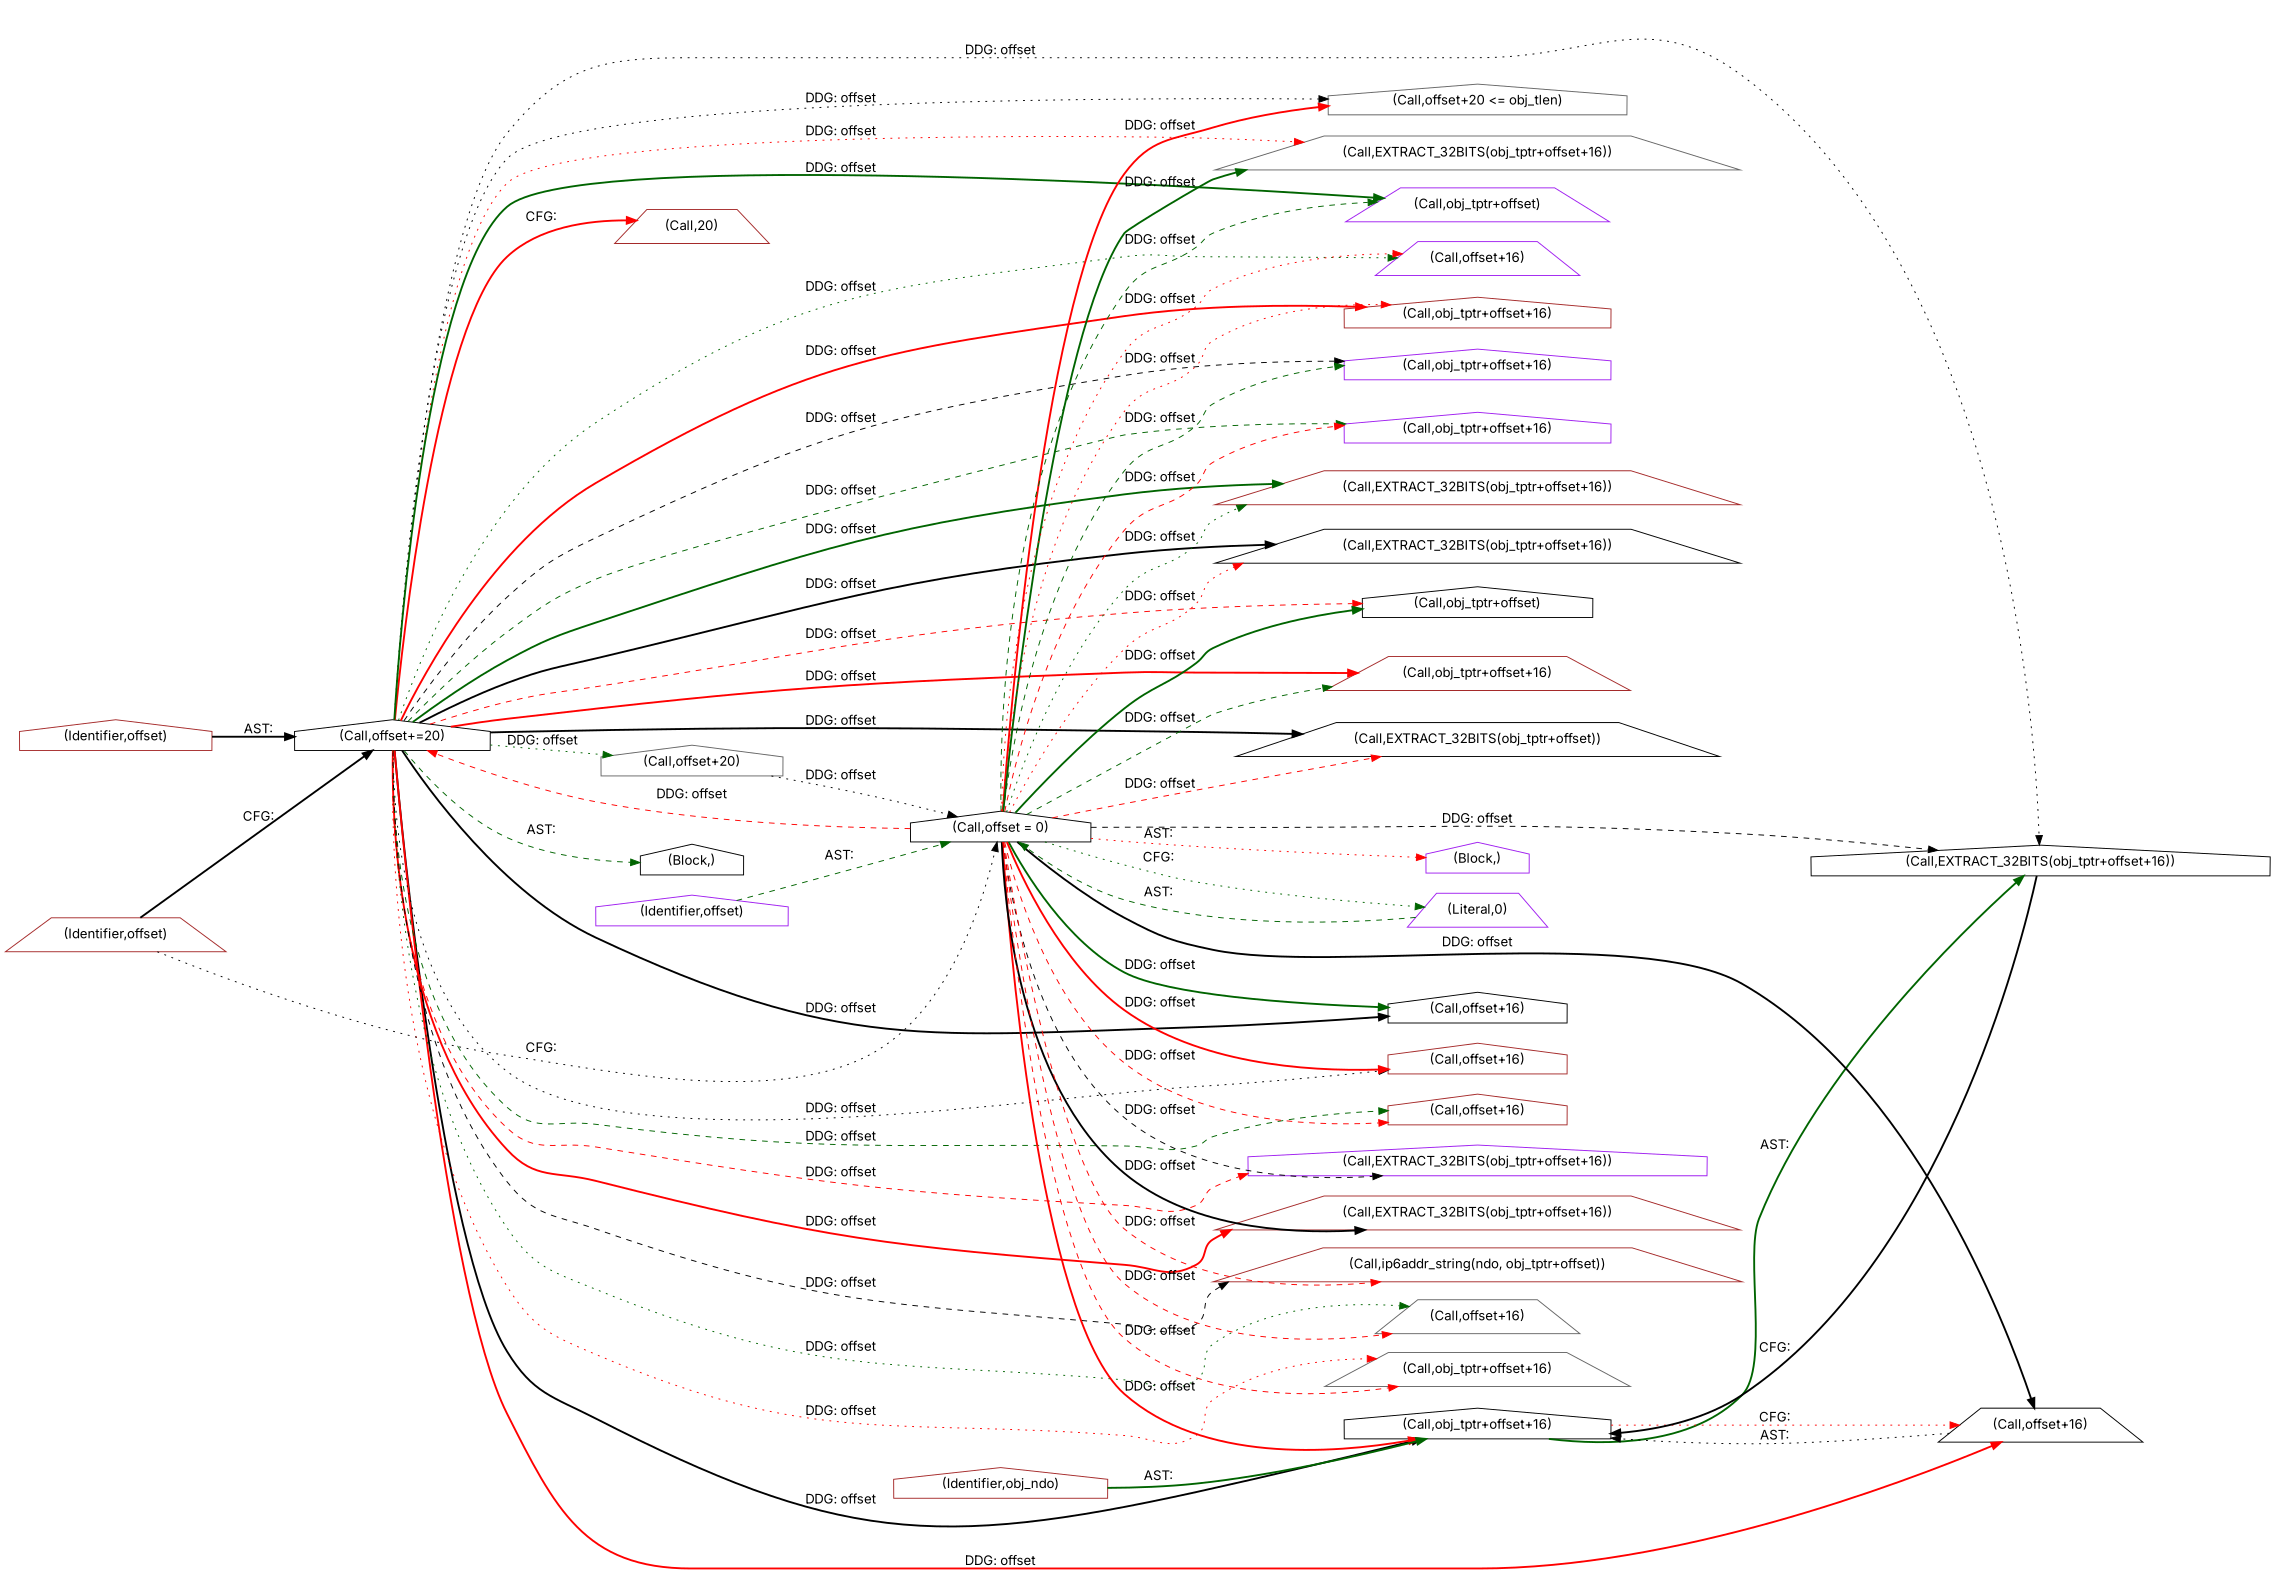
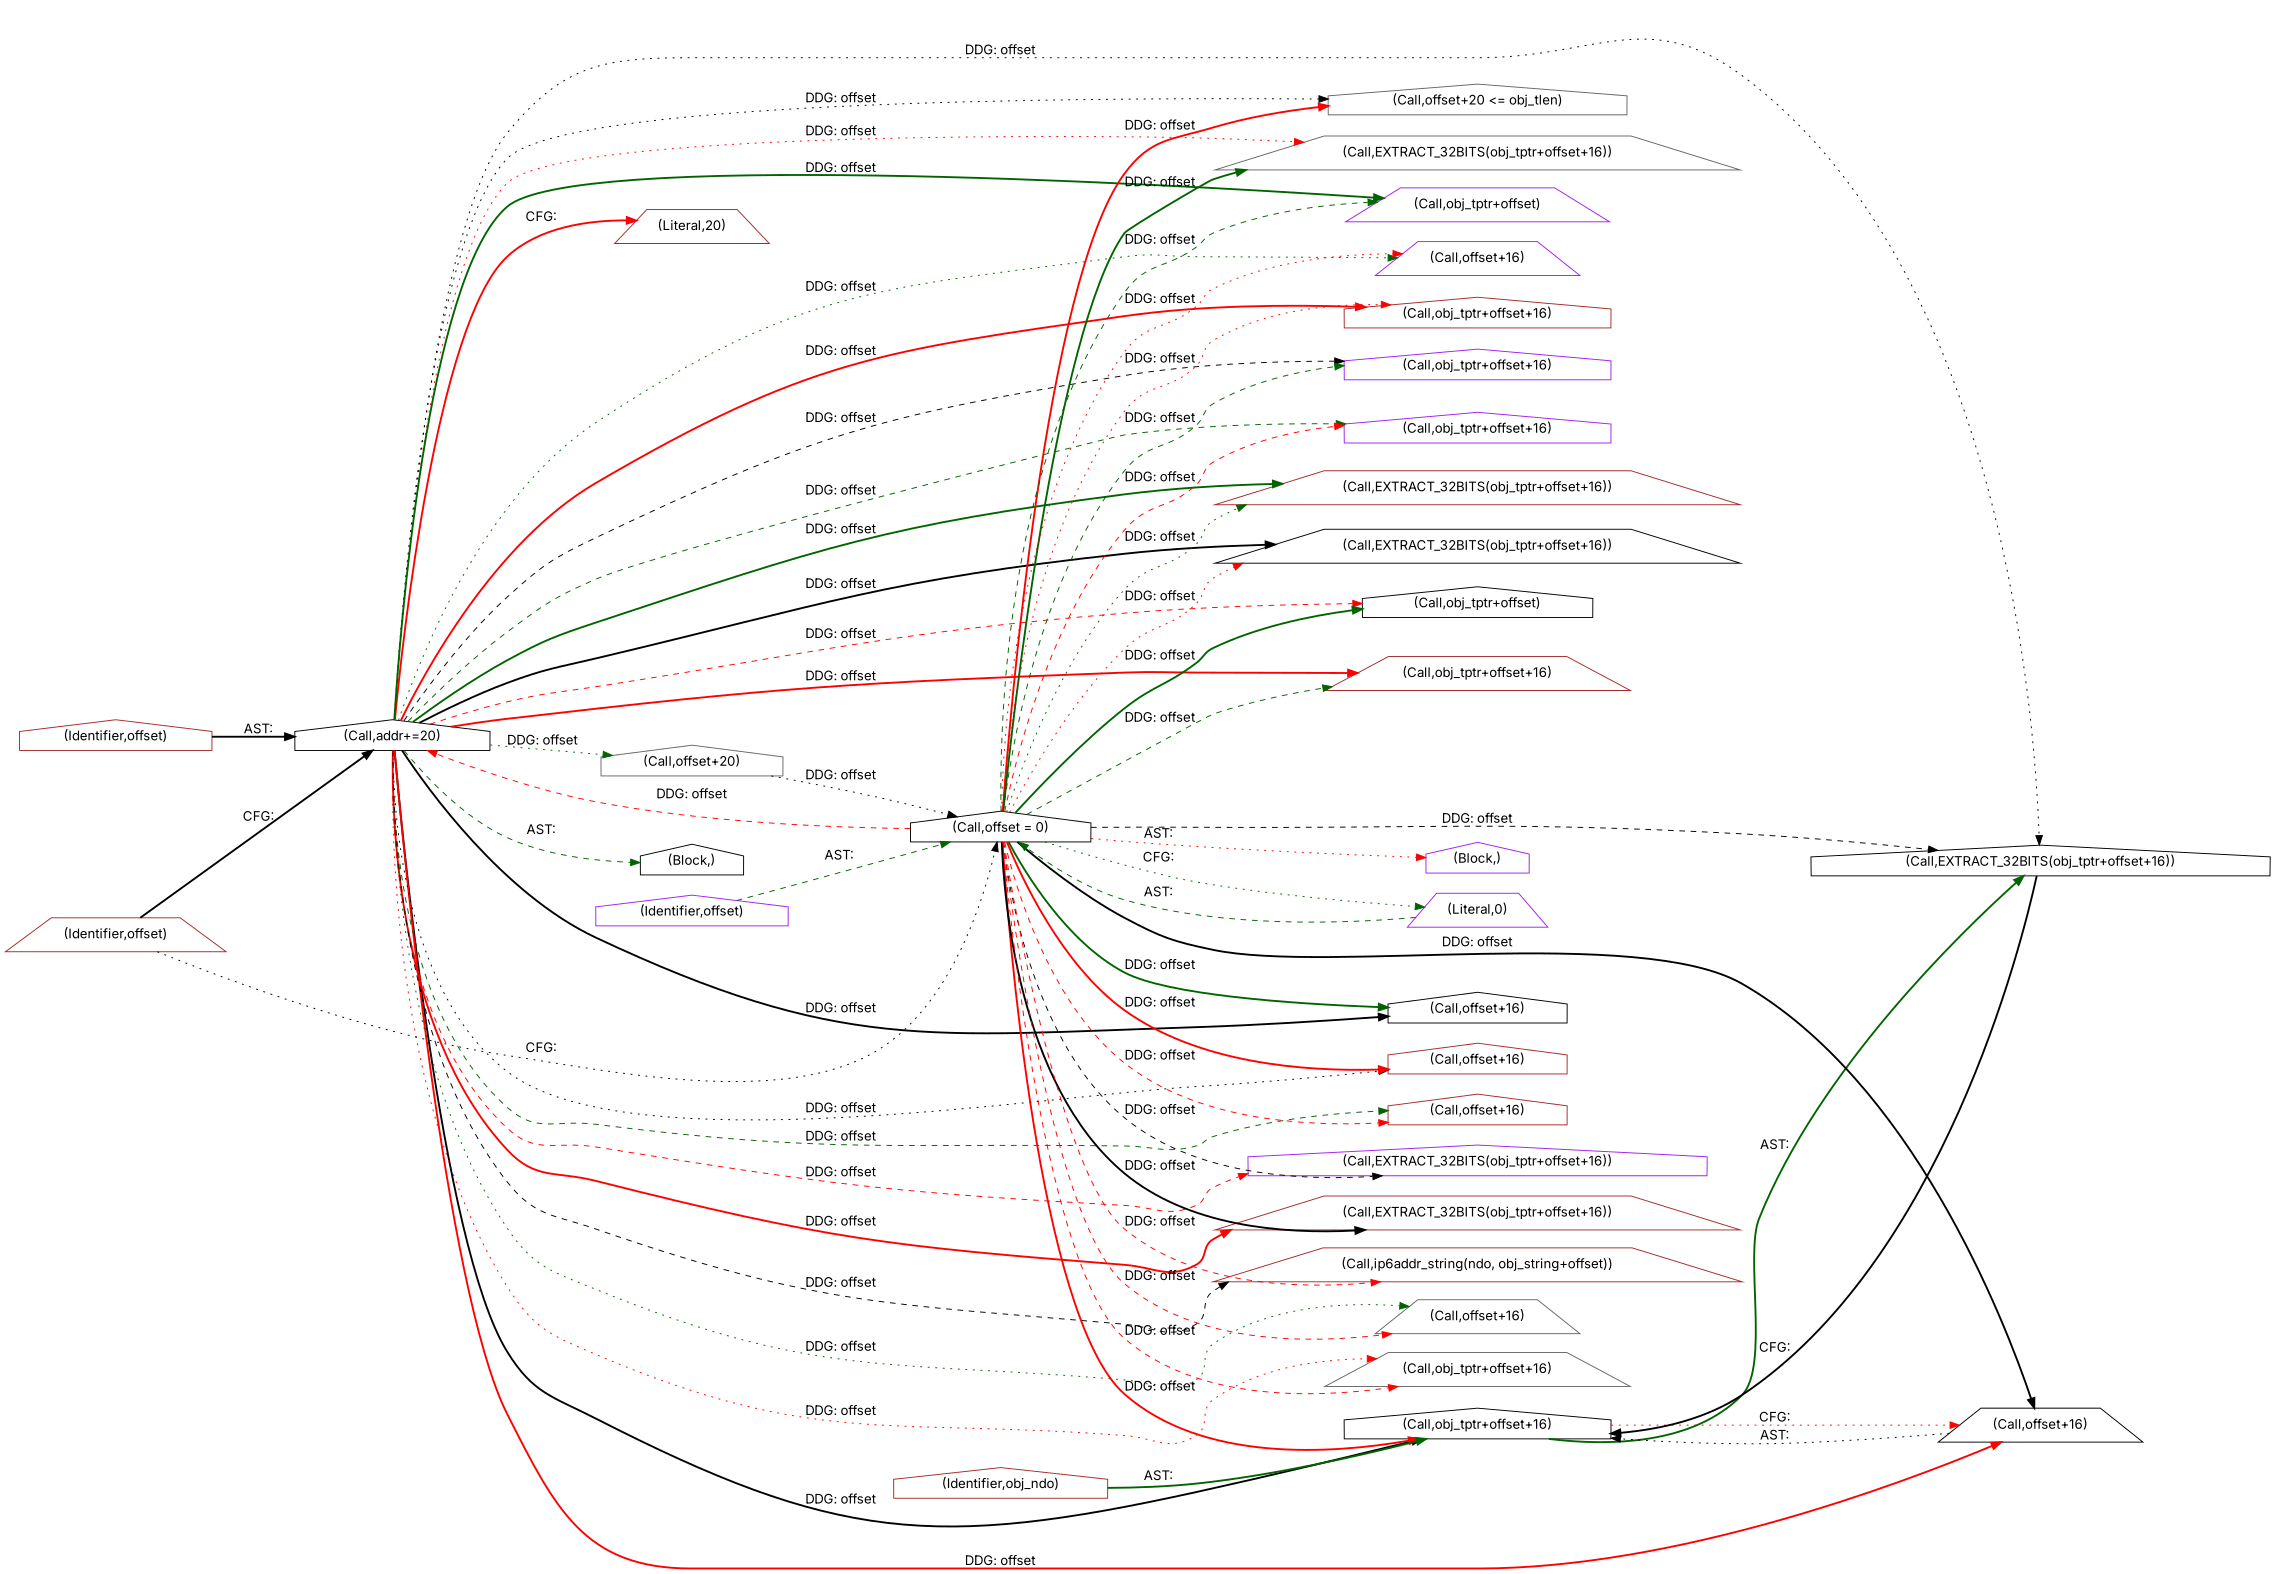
node "(Call,20)": label "(Call,20)" -> "(Literal,20)"
node "(Call,offset+=20)": label "(Call,offset+=20)" -> "(Call,addr+=20)"
node "(Call,EXTRACT_32BITS(obj_tptr+offset))": removed
node "(Call,ip6addr_string(ndo, obj_tptr+offset))": label "(Call,ip6addr_string(ndo, obj_tptr+offset))" -> "(Call,ip6addr_string(ndo, obj_string+offset))"
